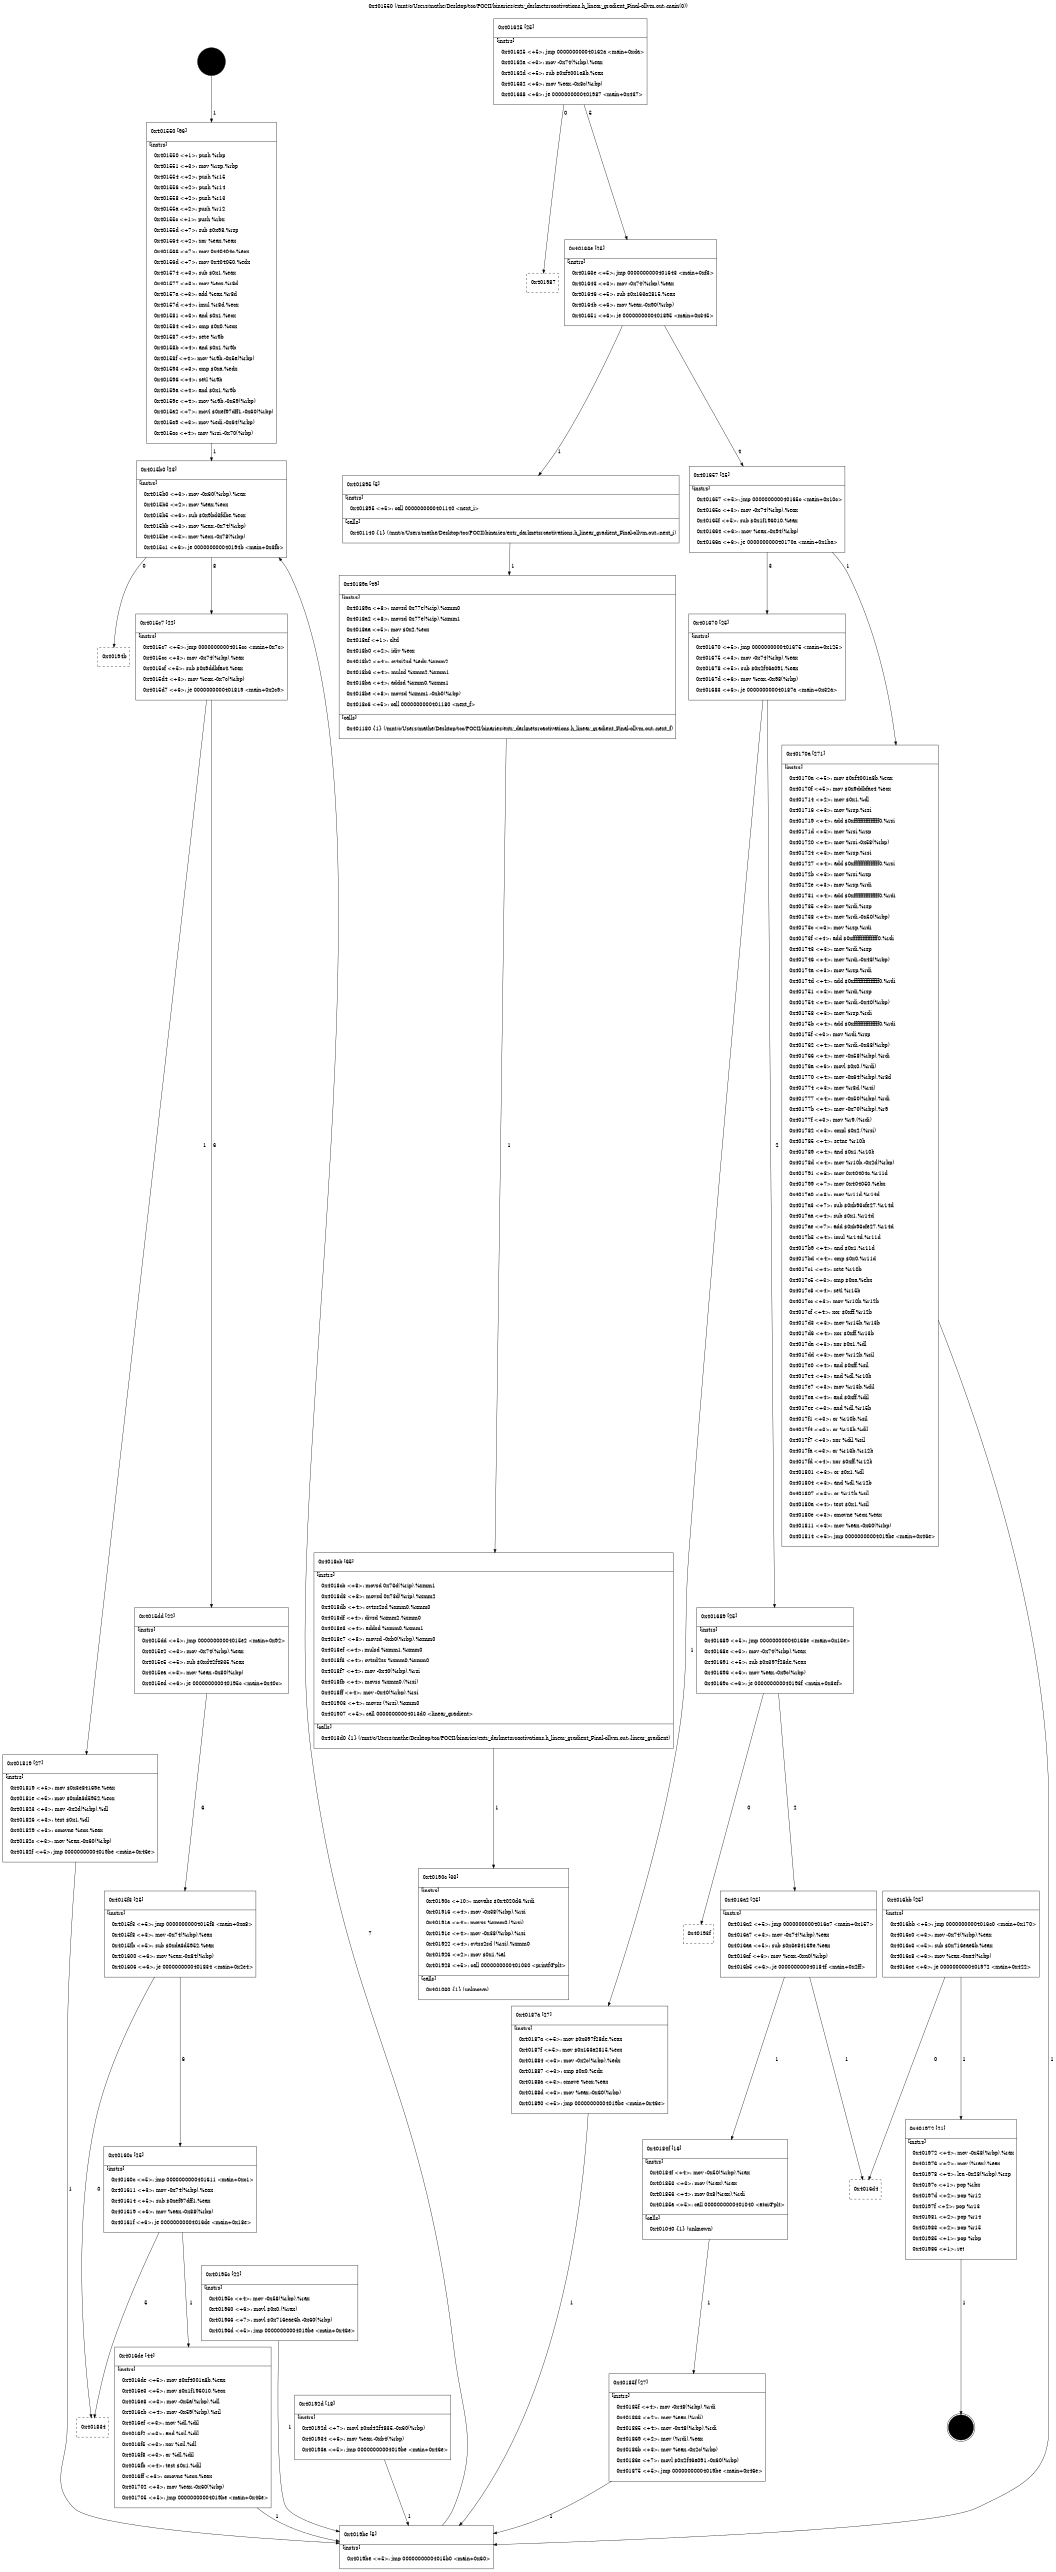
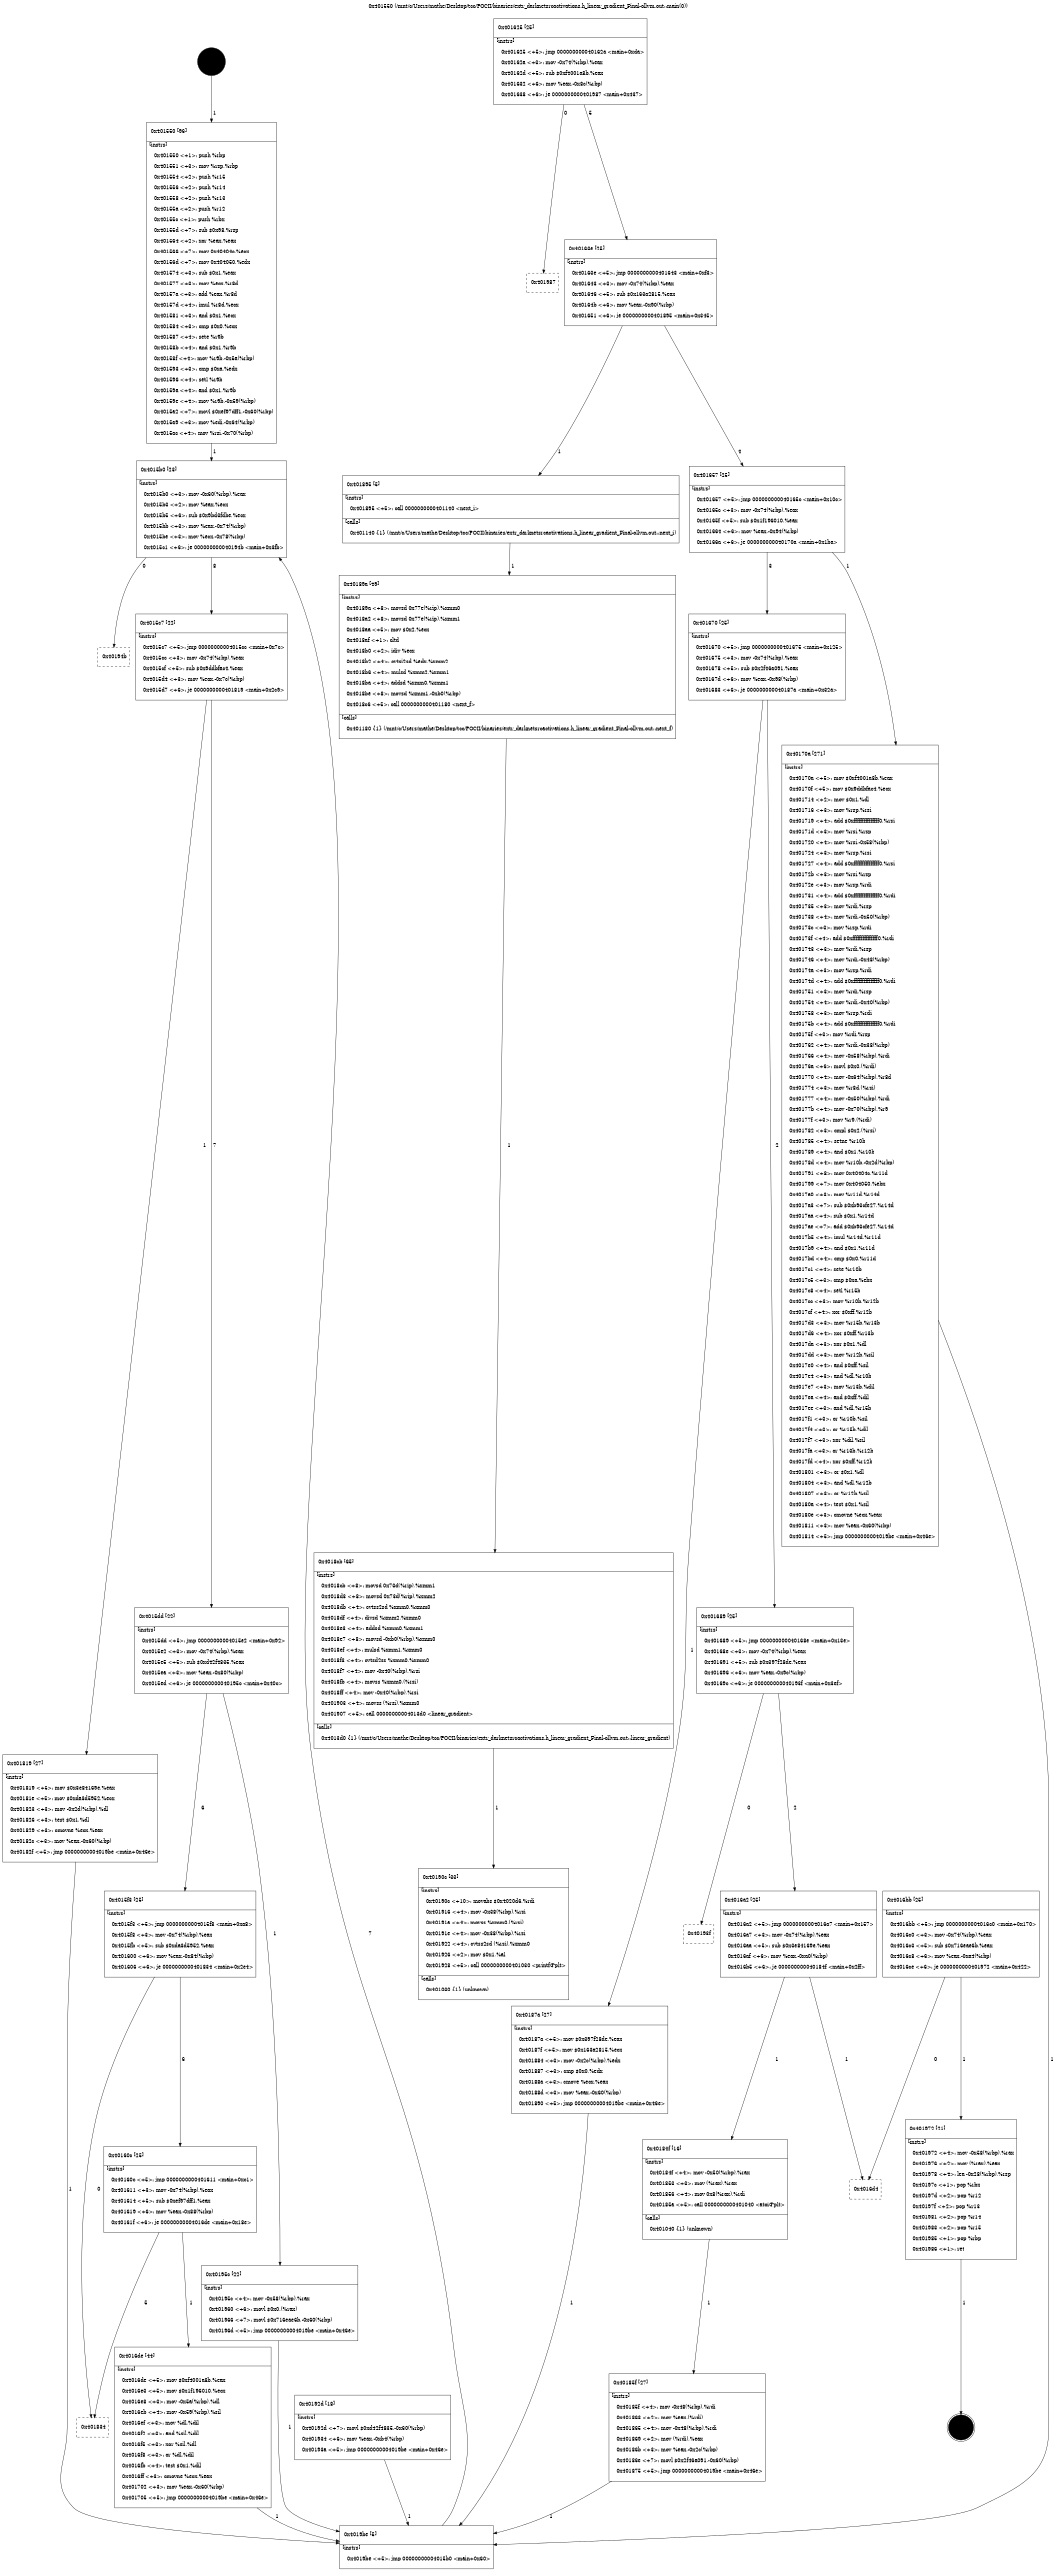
edge "0x4015c7 [22]" -> "0x4015dd [22]": label " 6" -> " 7"
edge "0x4015dd [22]" -> "0x40195c [22]": added, label "1"
